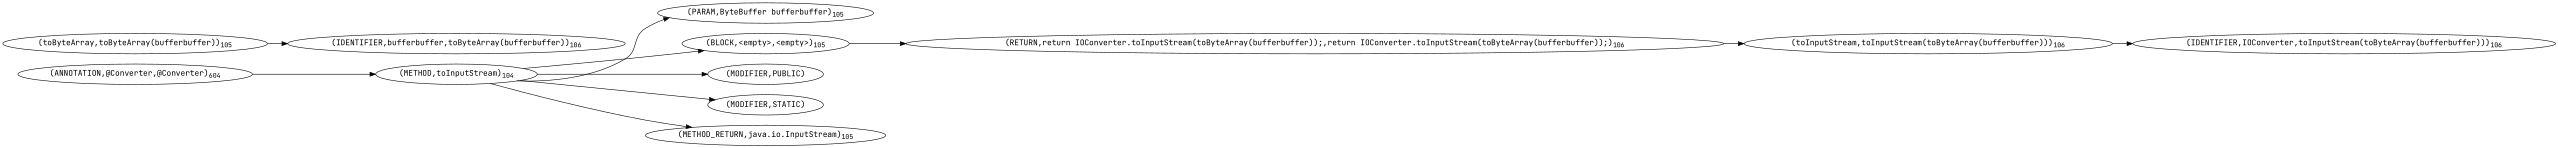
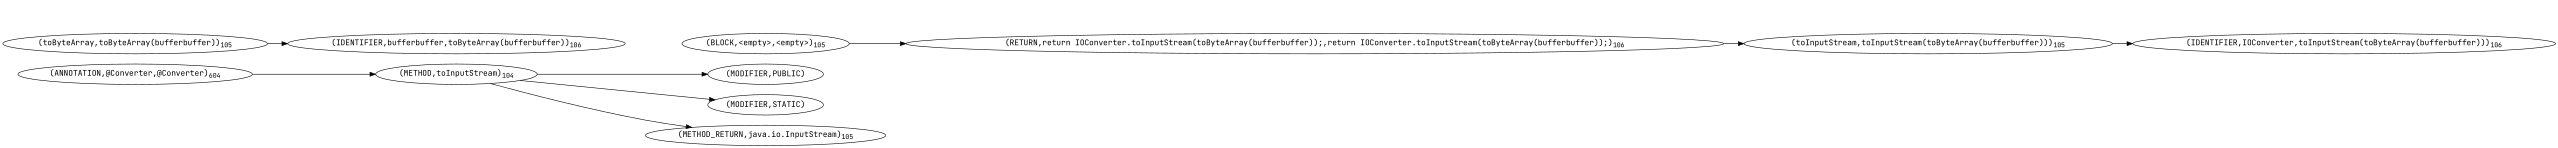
node "(PARAM,ByteBuffer bufferbuffer)": removed
node "(toInputStream,toInputStream(toByteArray(bufferbuffer)))": text "106" -> "105"
edge "(METHOD,toInputStream)" -> "(BLOCK,<empty>,<empty>)": removed
